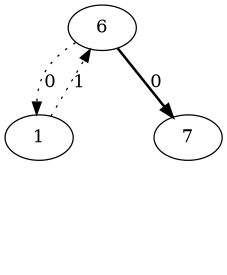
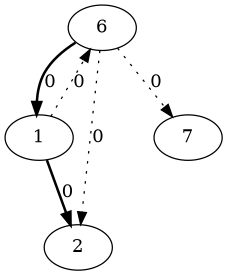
edge "6" -> "1": style dotted -> bold
edge "6" -> "7": style bold -> dotted
edge "1" -> "6": label "1" -> "0"
node "2": added
